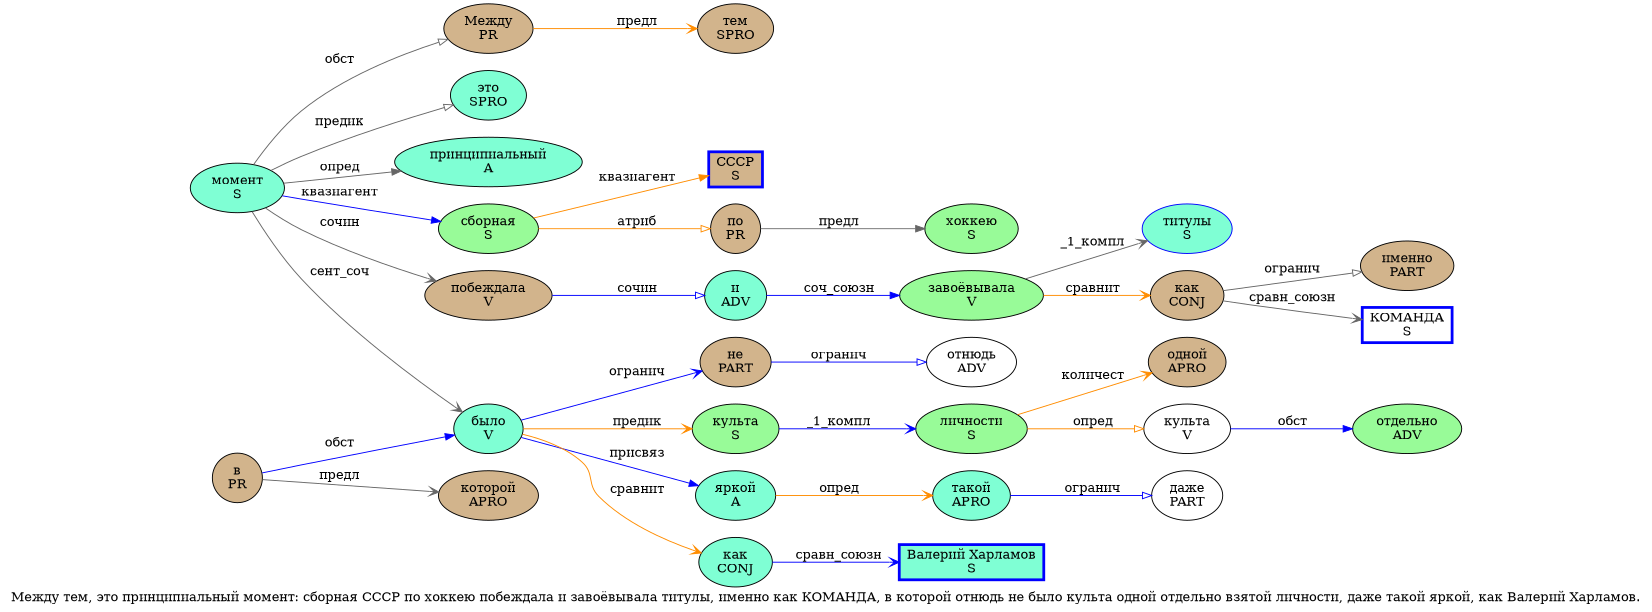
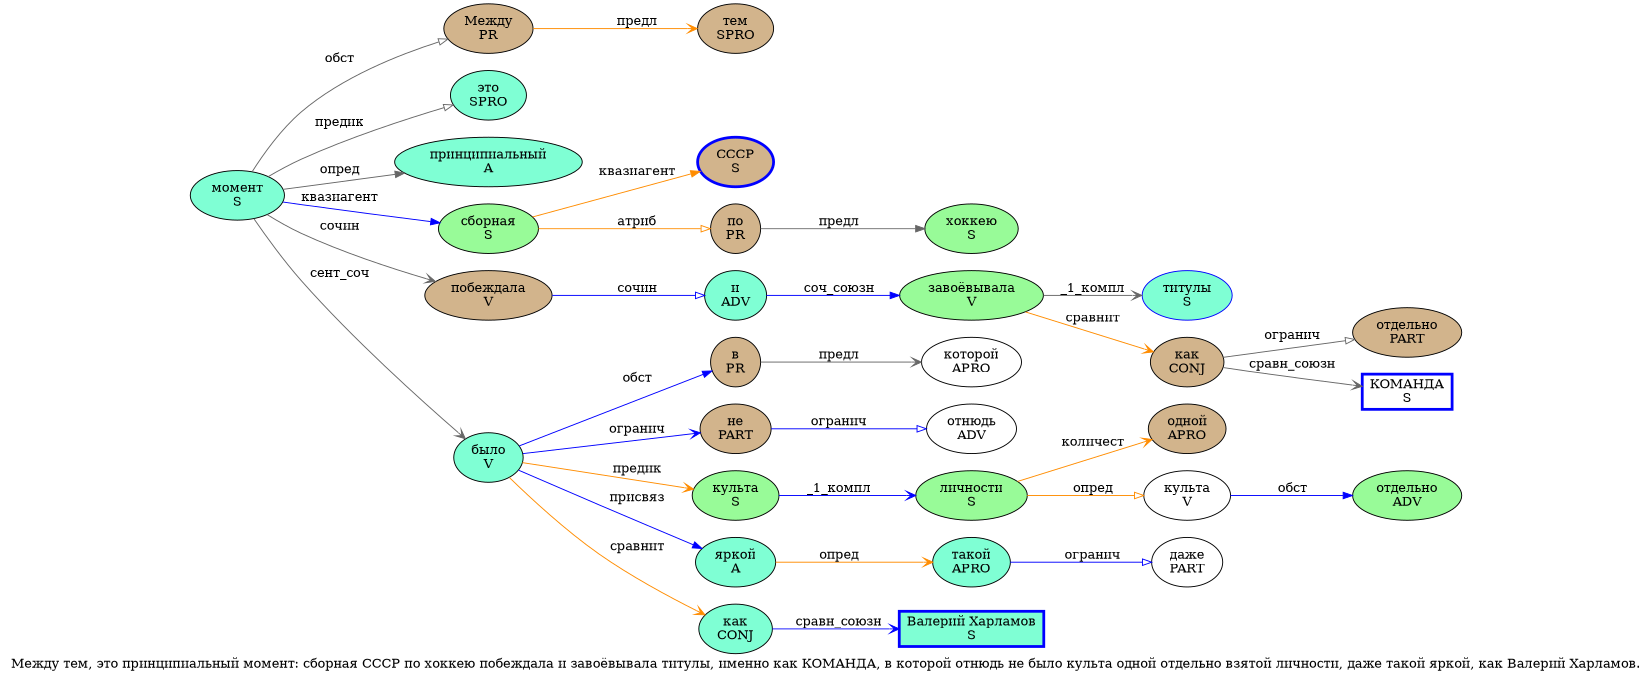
node "СССР S": shape box -> ellipse
node "именно PART": label "именно PART" -> "отдельно PART"
edge "в PR" -> "было V": reversed
node "которой APRO": fillcolor tan -> white
